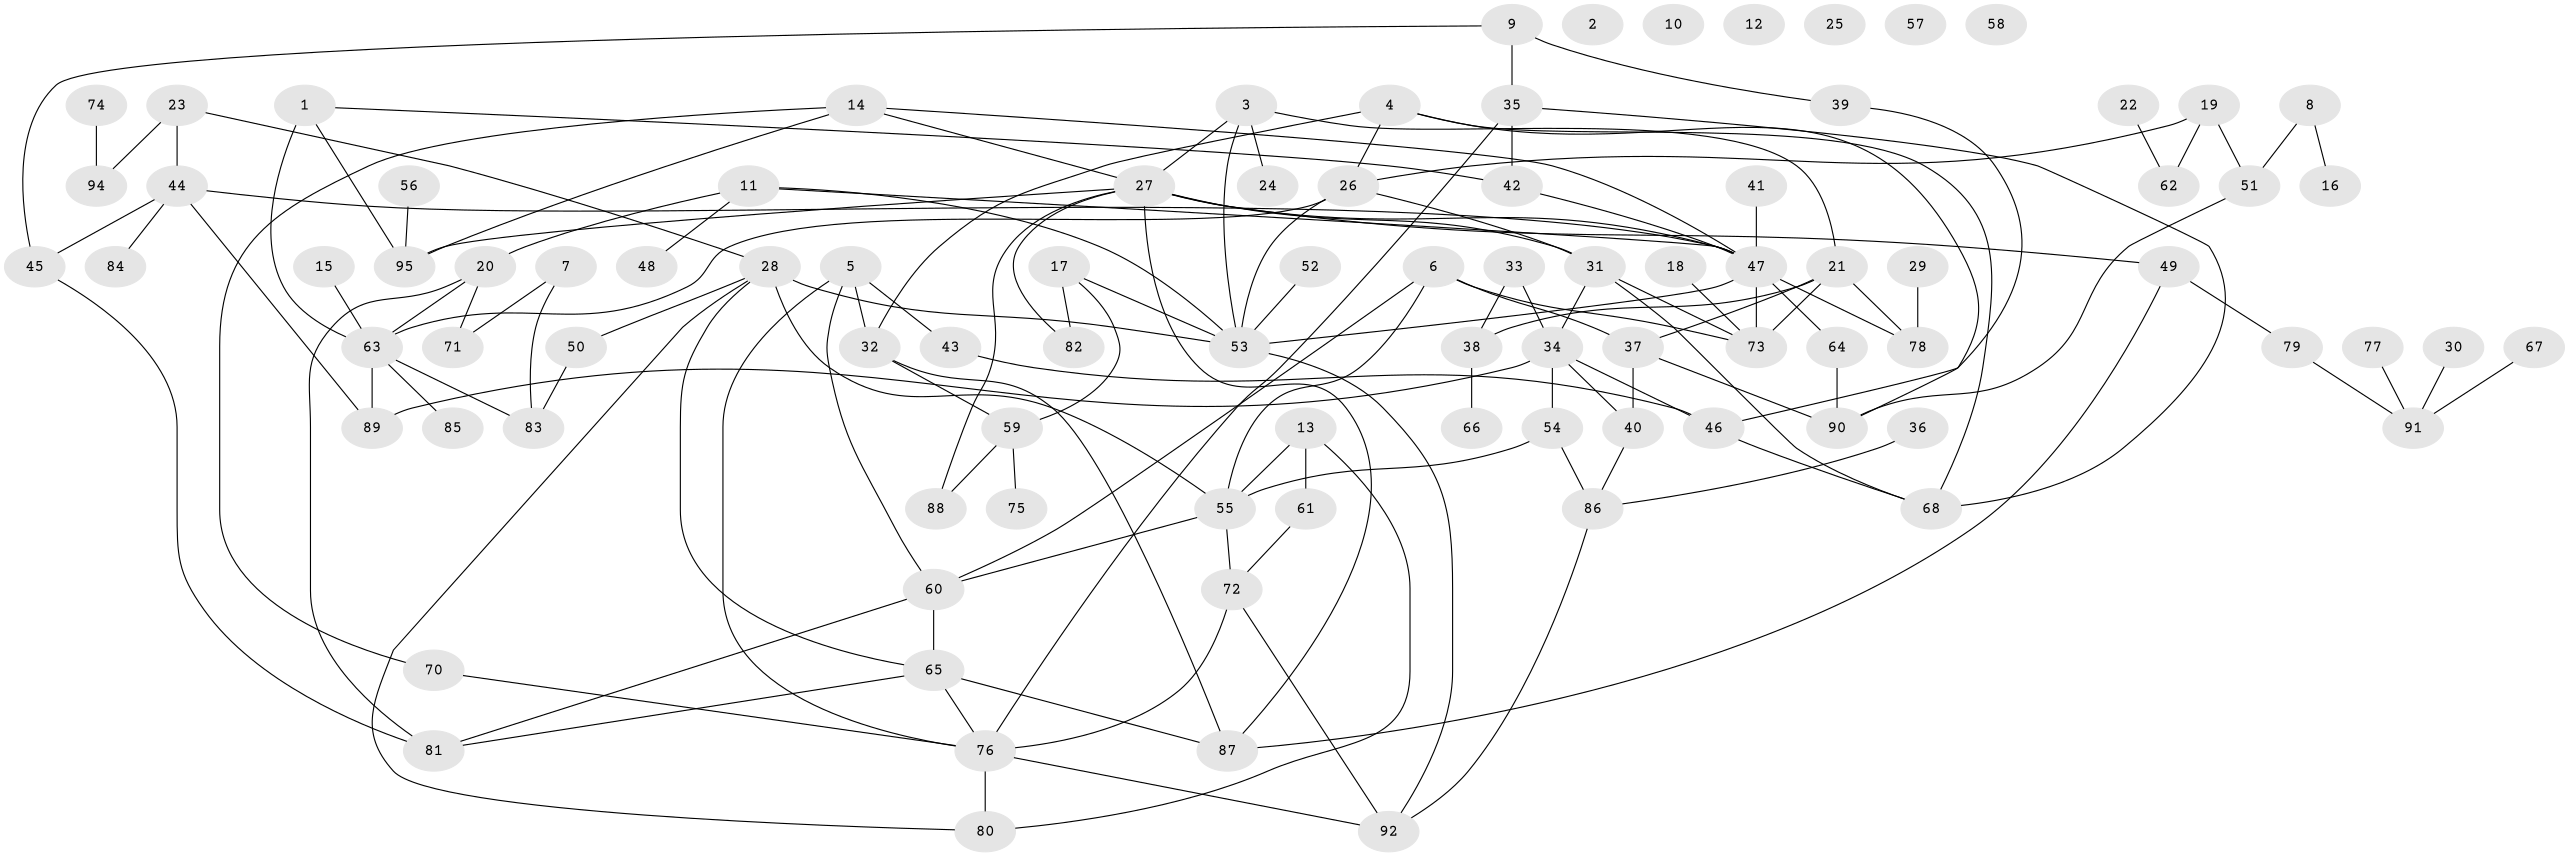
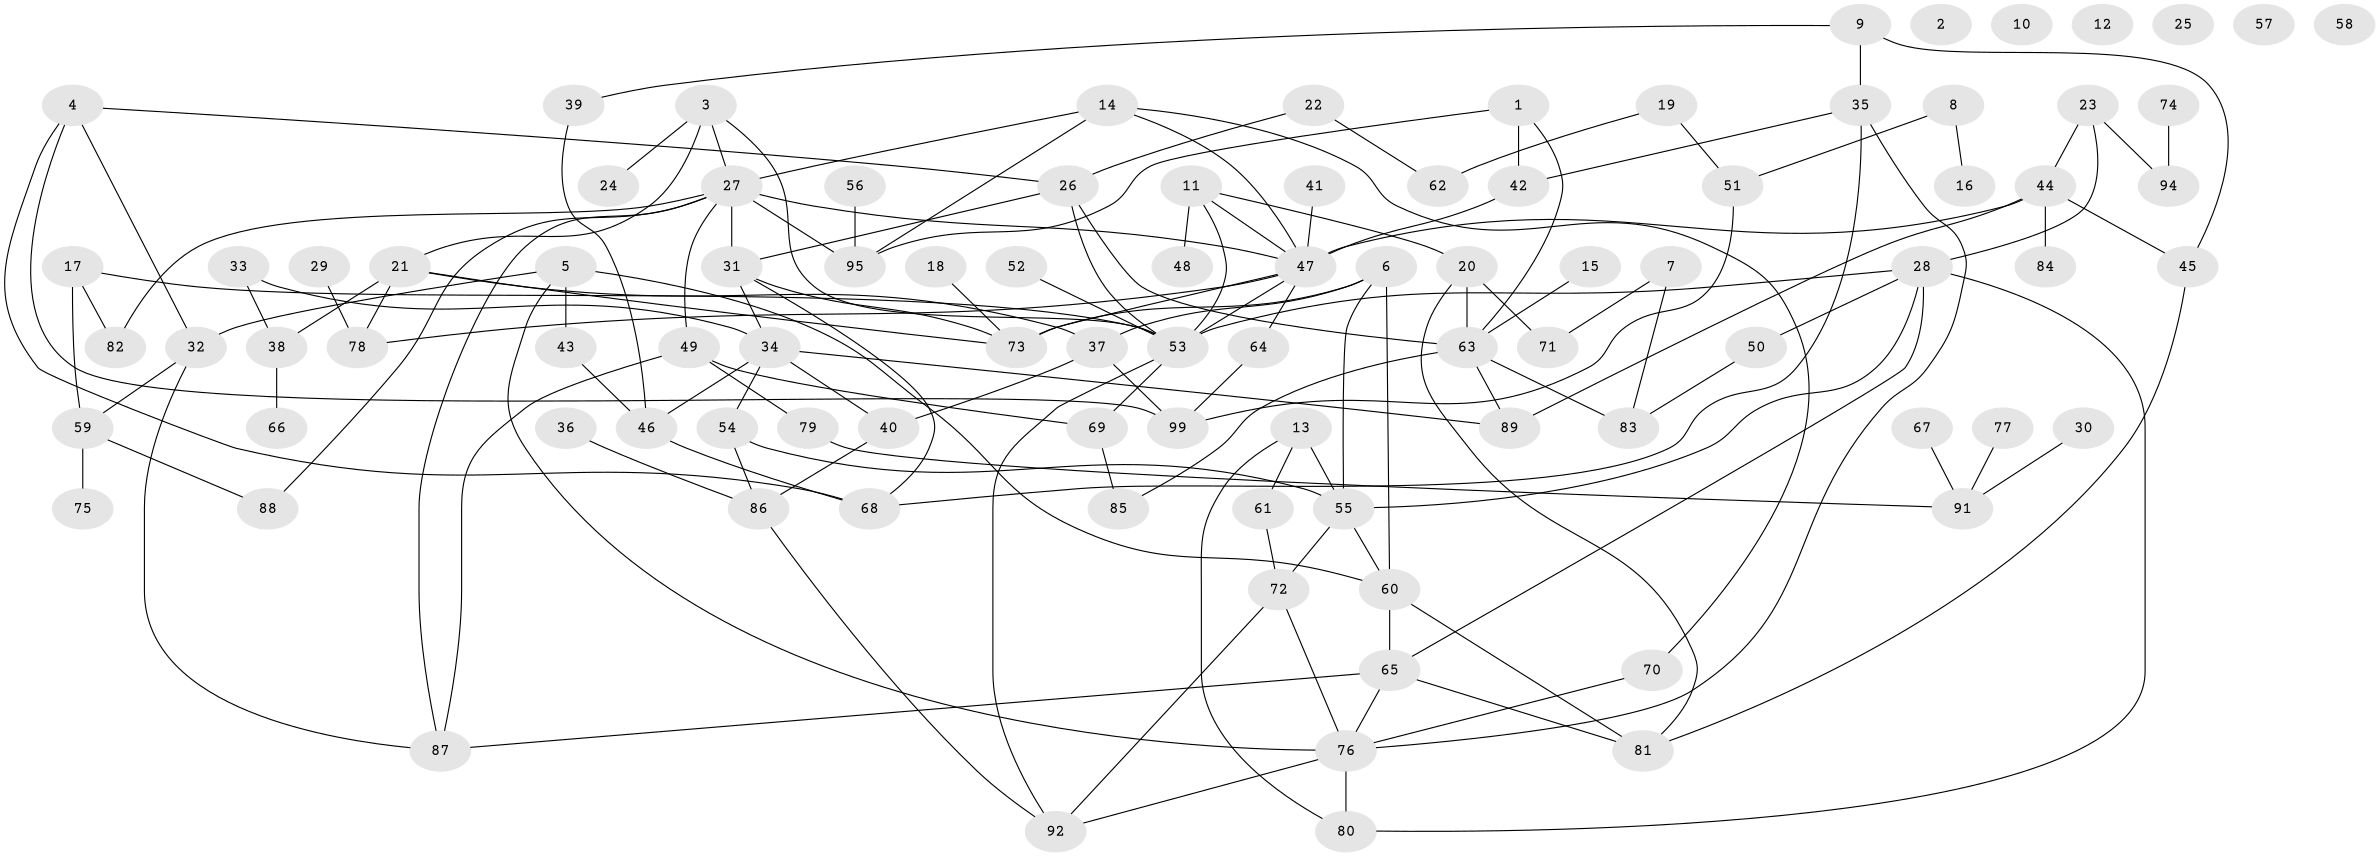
edge "19" -- "26": now "22" -- "26"
node "69": added
node "90": label "90" -> "99"
